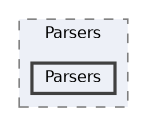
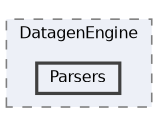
cluster "Parsers": label "Parsers" -> "DatagenEngine"
